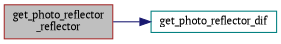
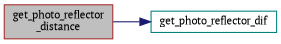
node "get_photo_reflector _reflector": label "get_photo_reflector _reflector" -> "get_photo_reflector _distance"
